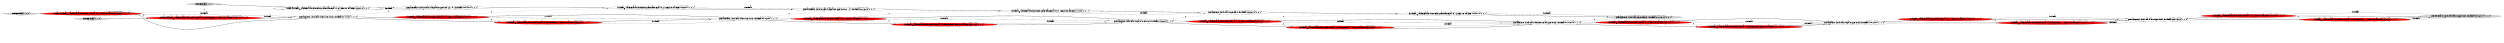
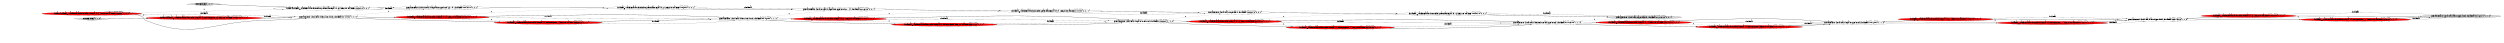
node "testIntegerNotEq['1', '0', '0']": removed
